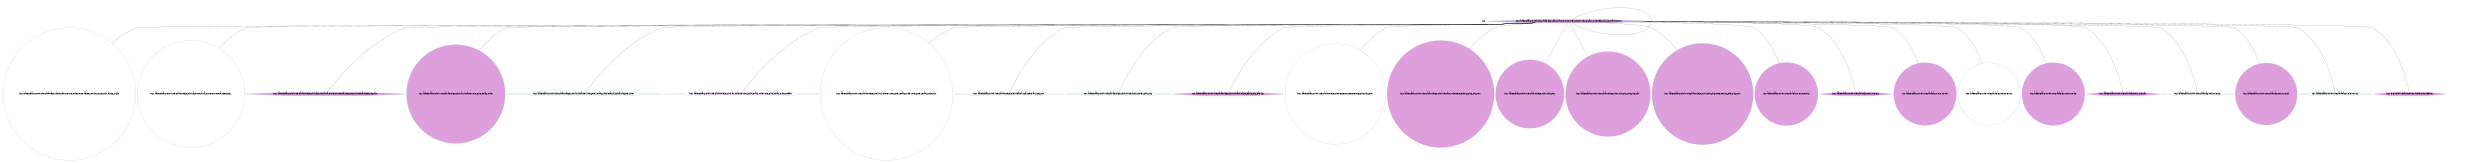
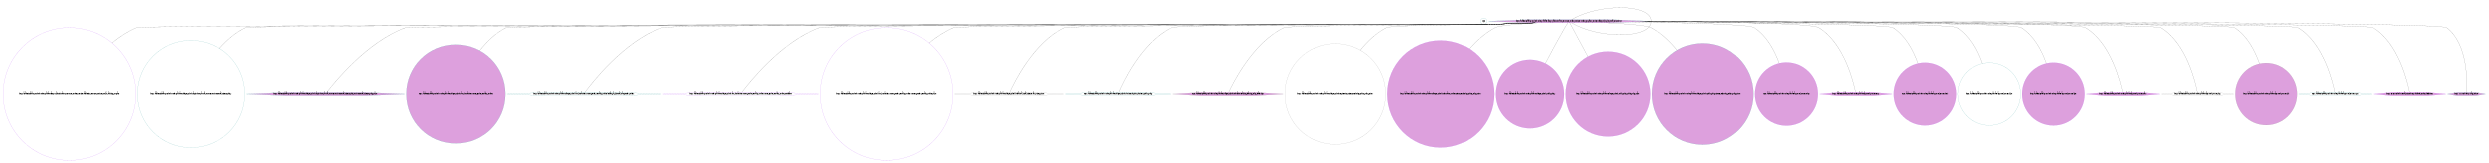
node "https://www.umd.edu/privacy-notice?": added
